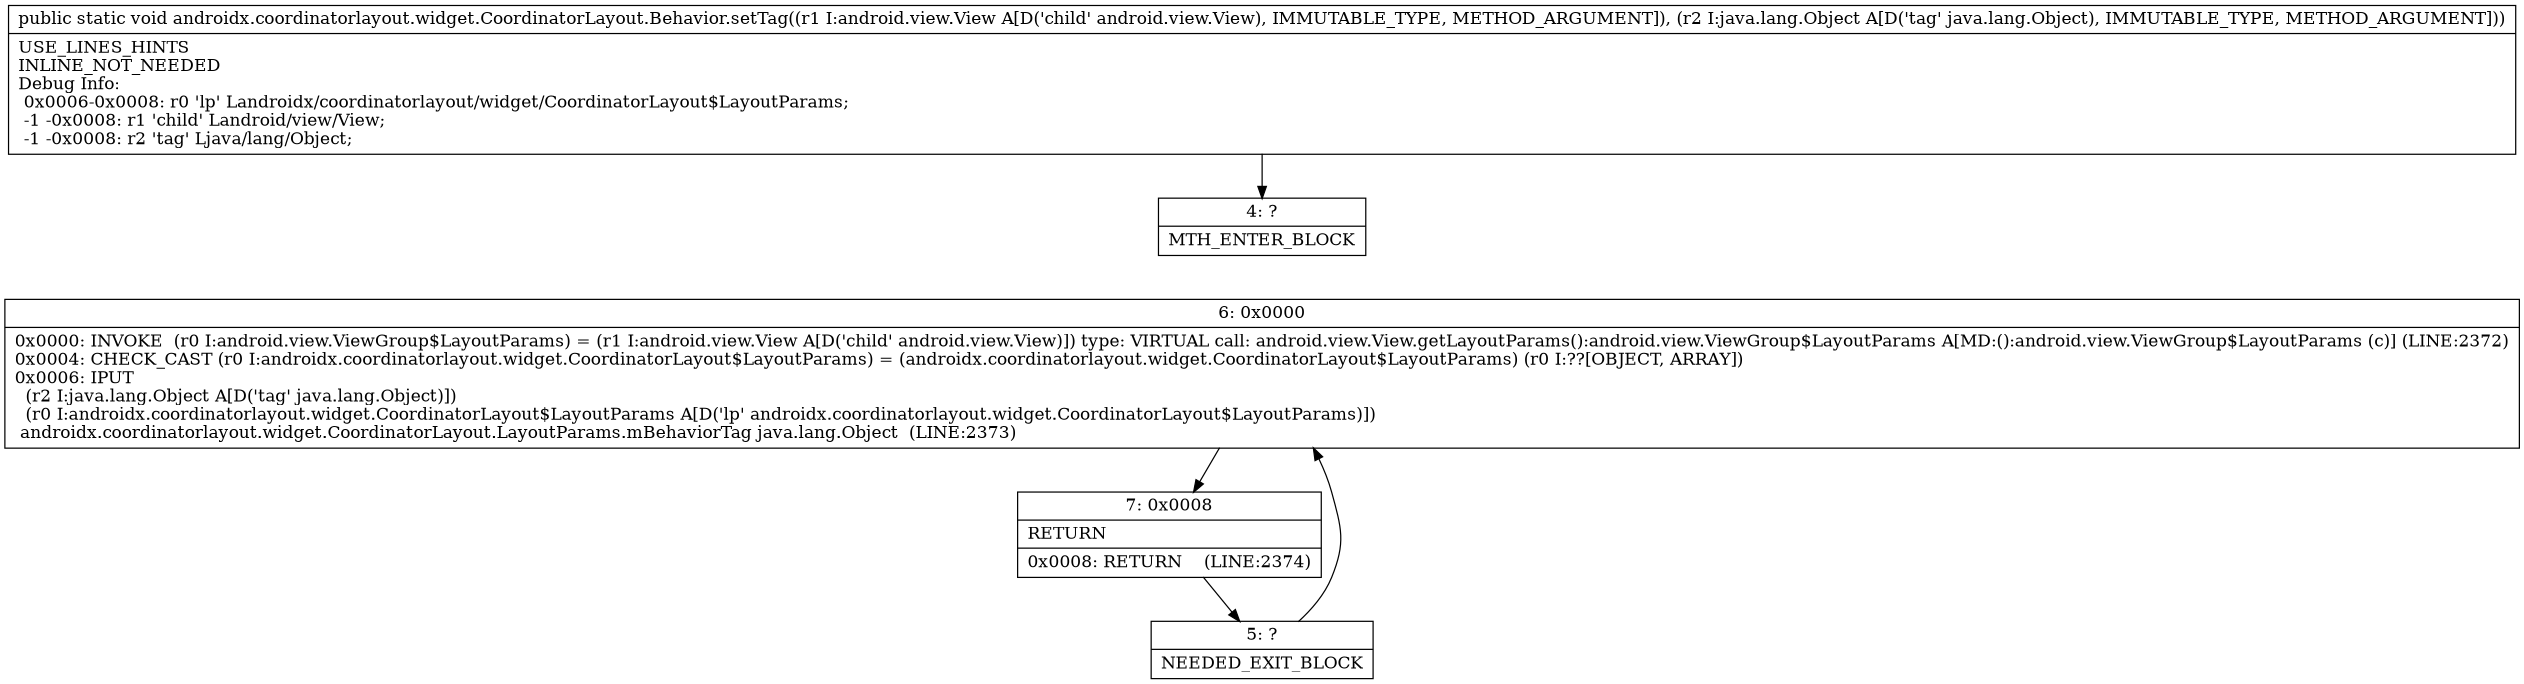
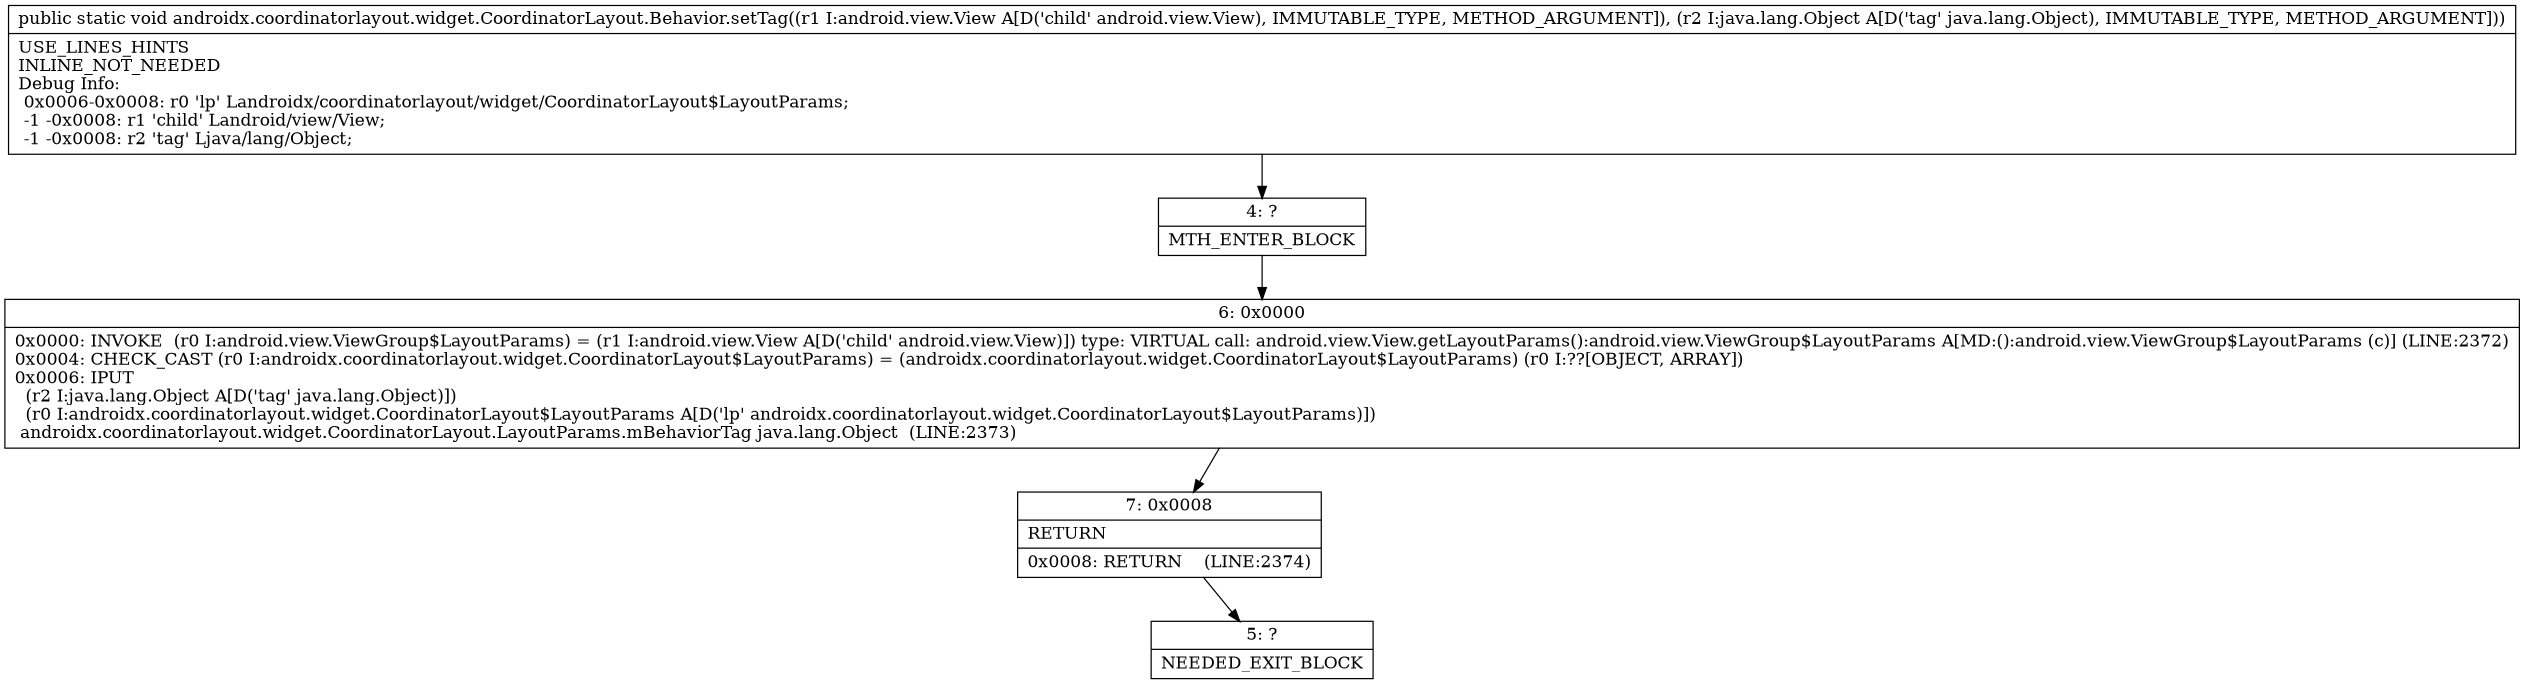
edge "5: ?" -> "6: 0x0000": now "4: ?" -> "6: 0x0000"
